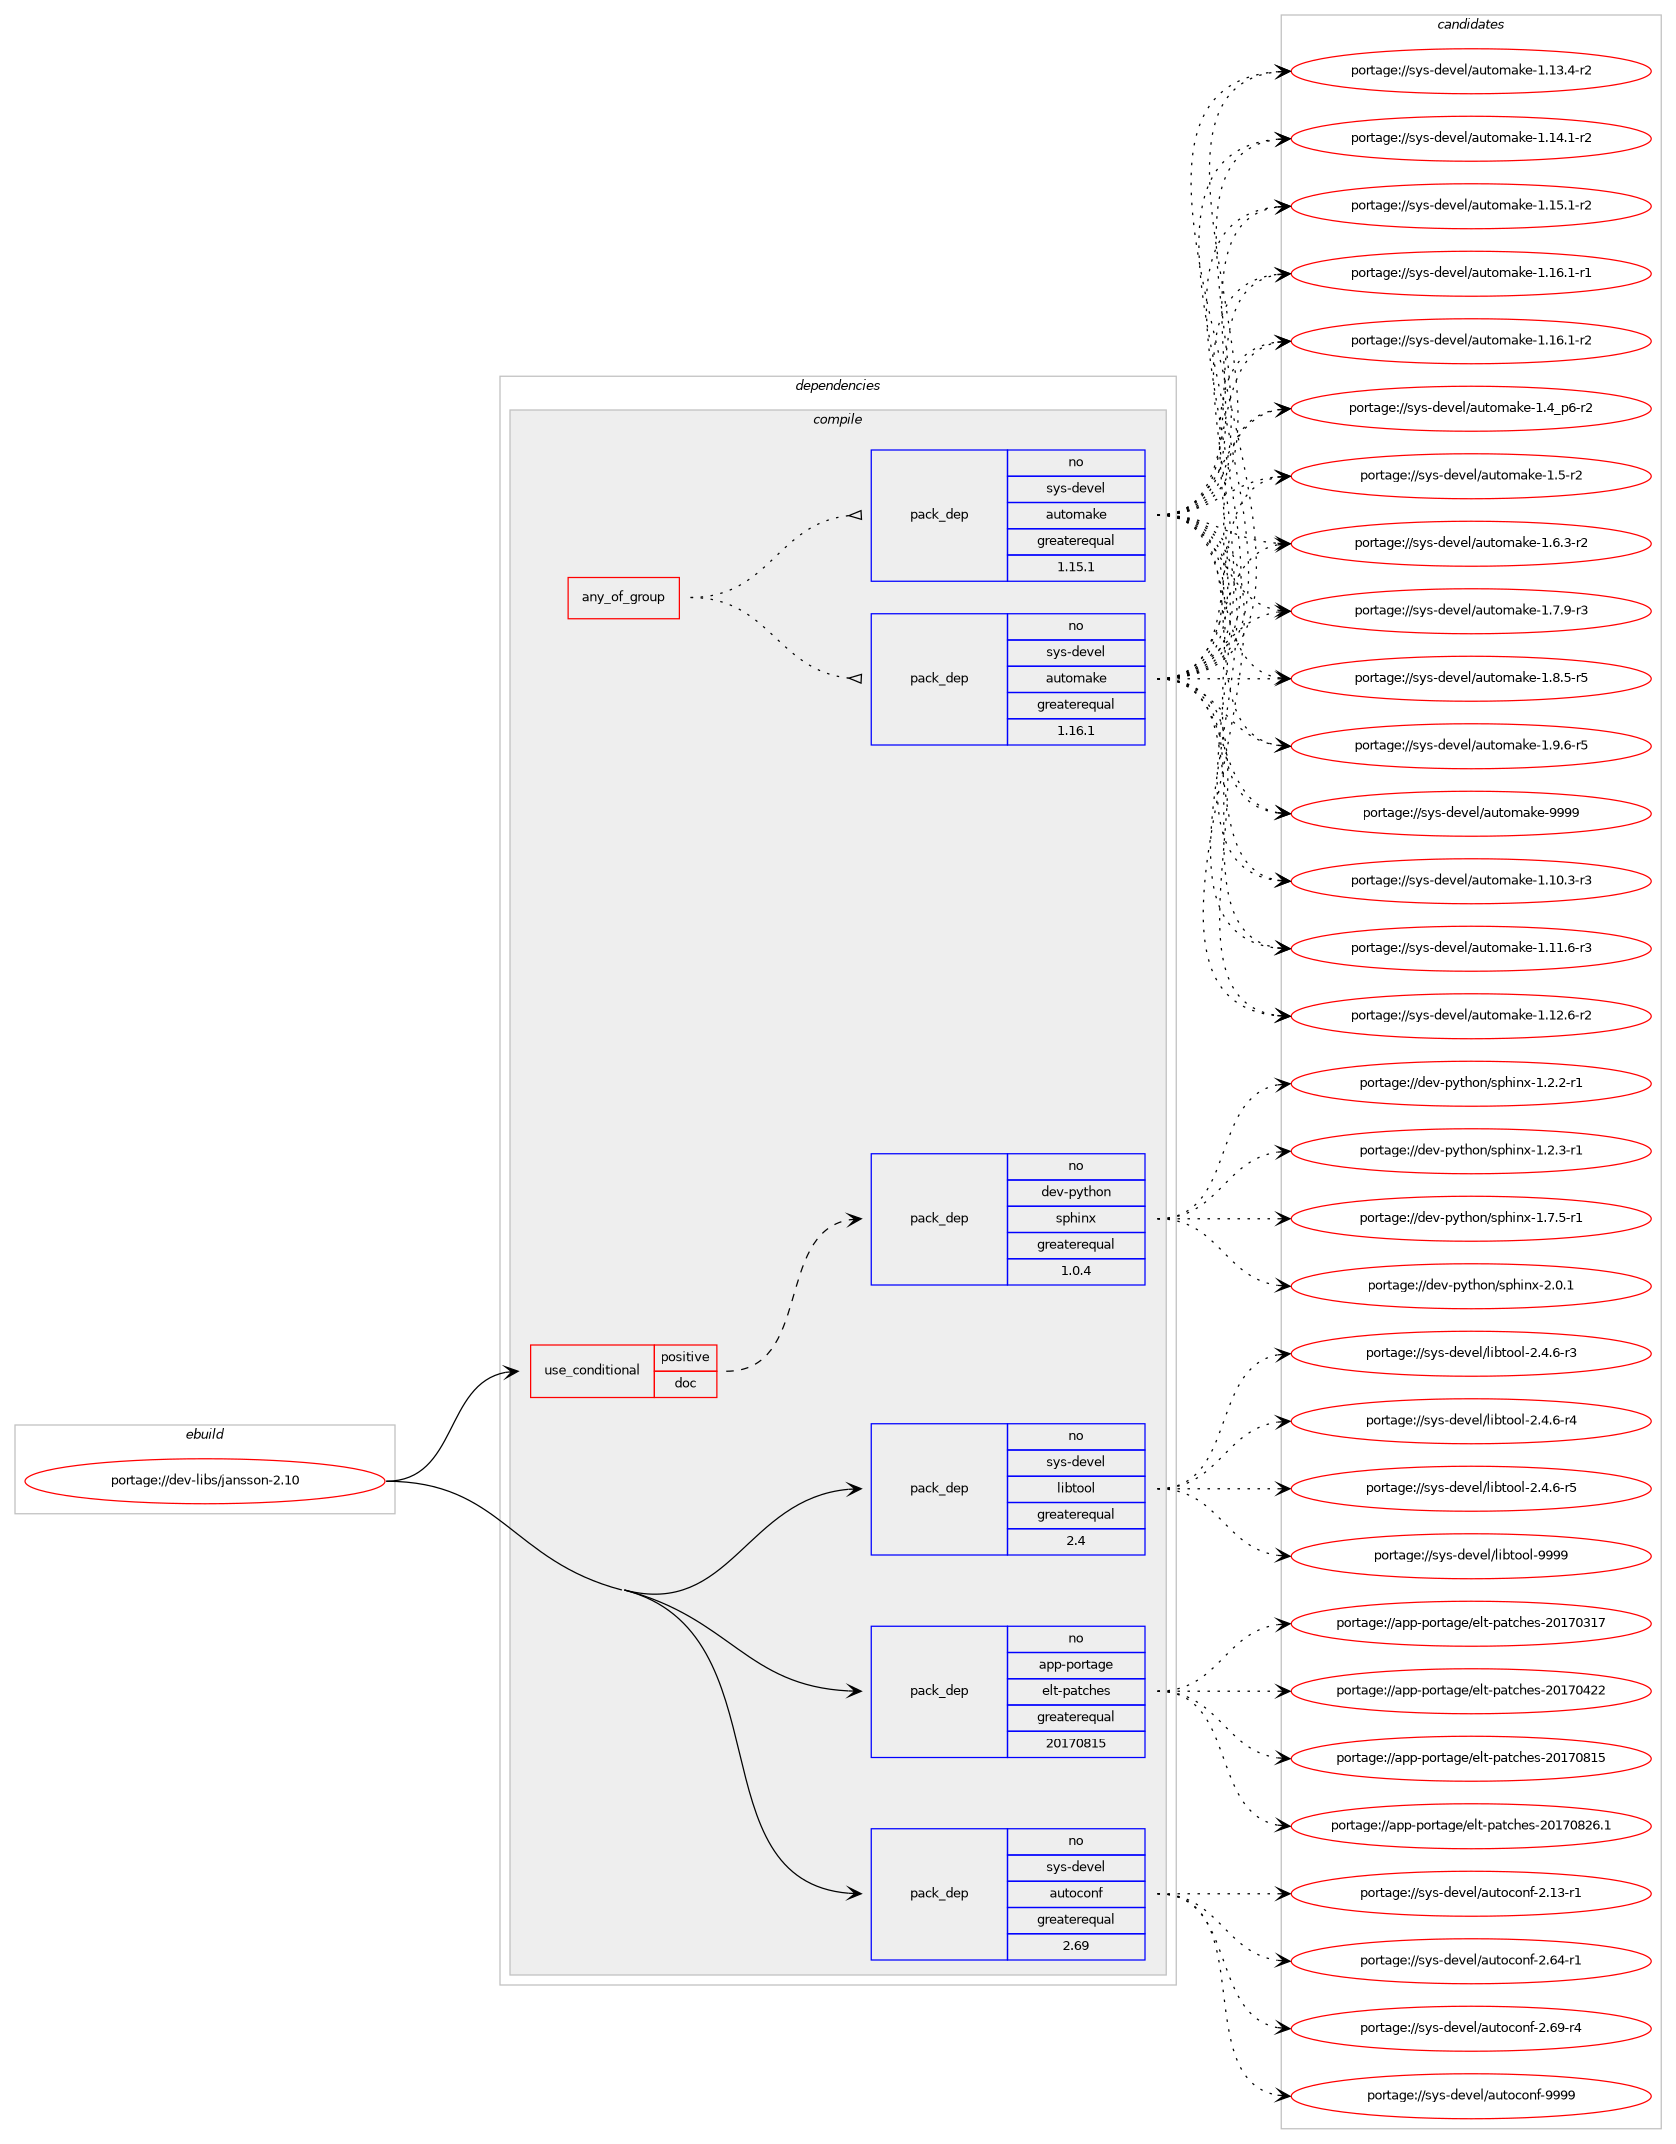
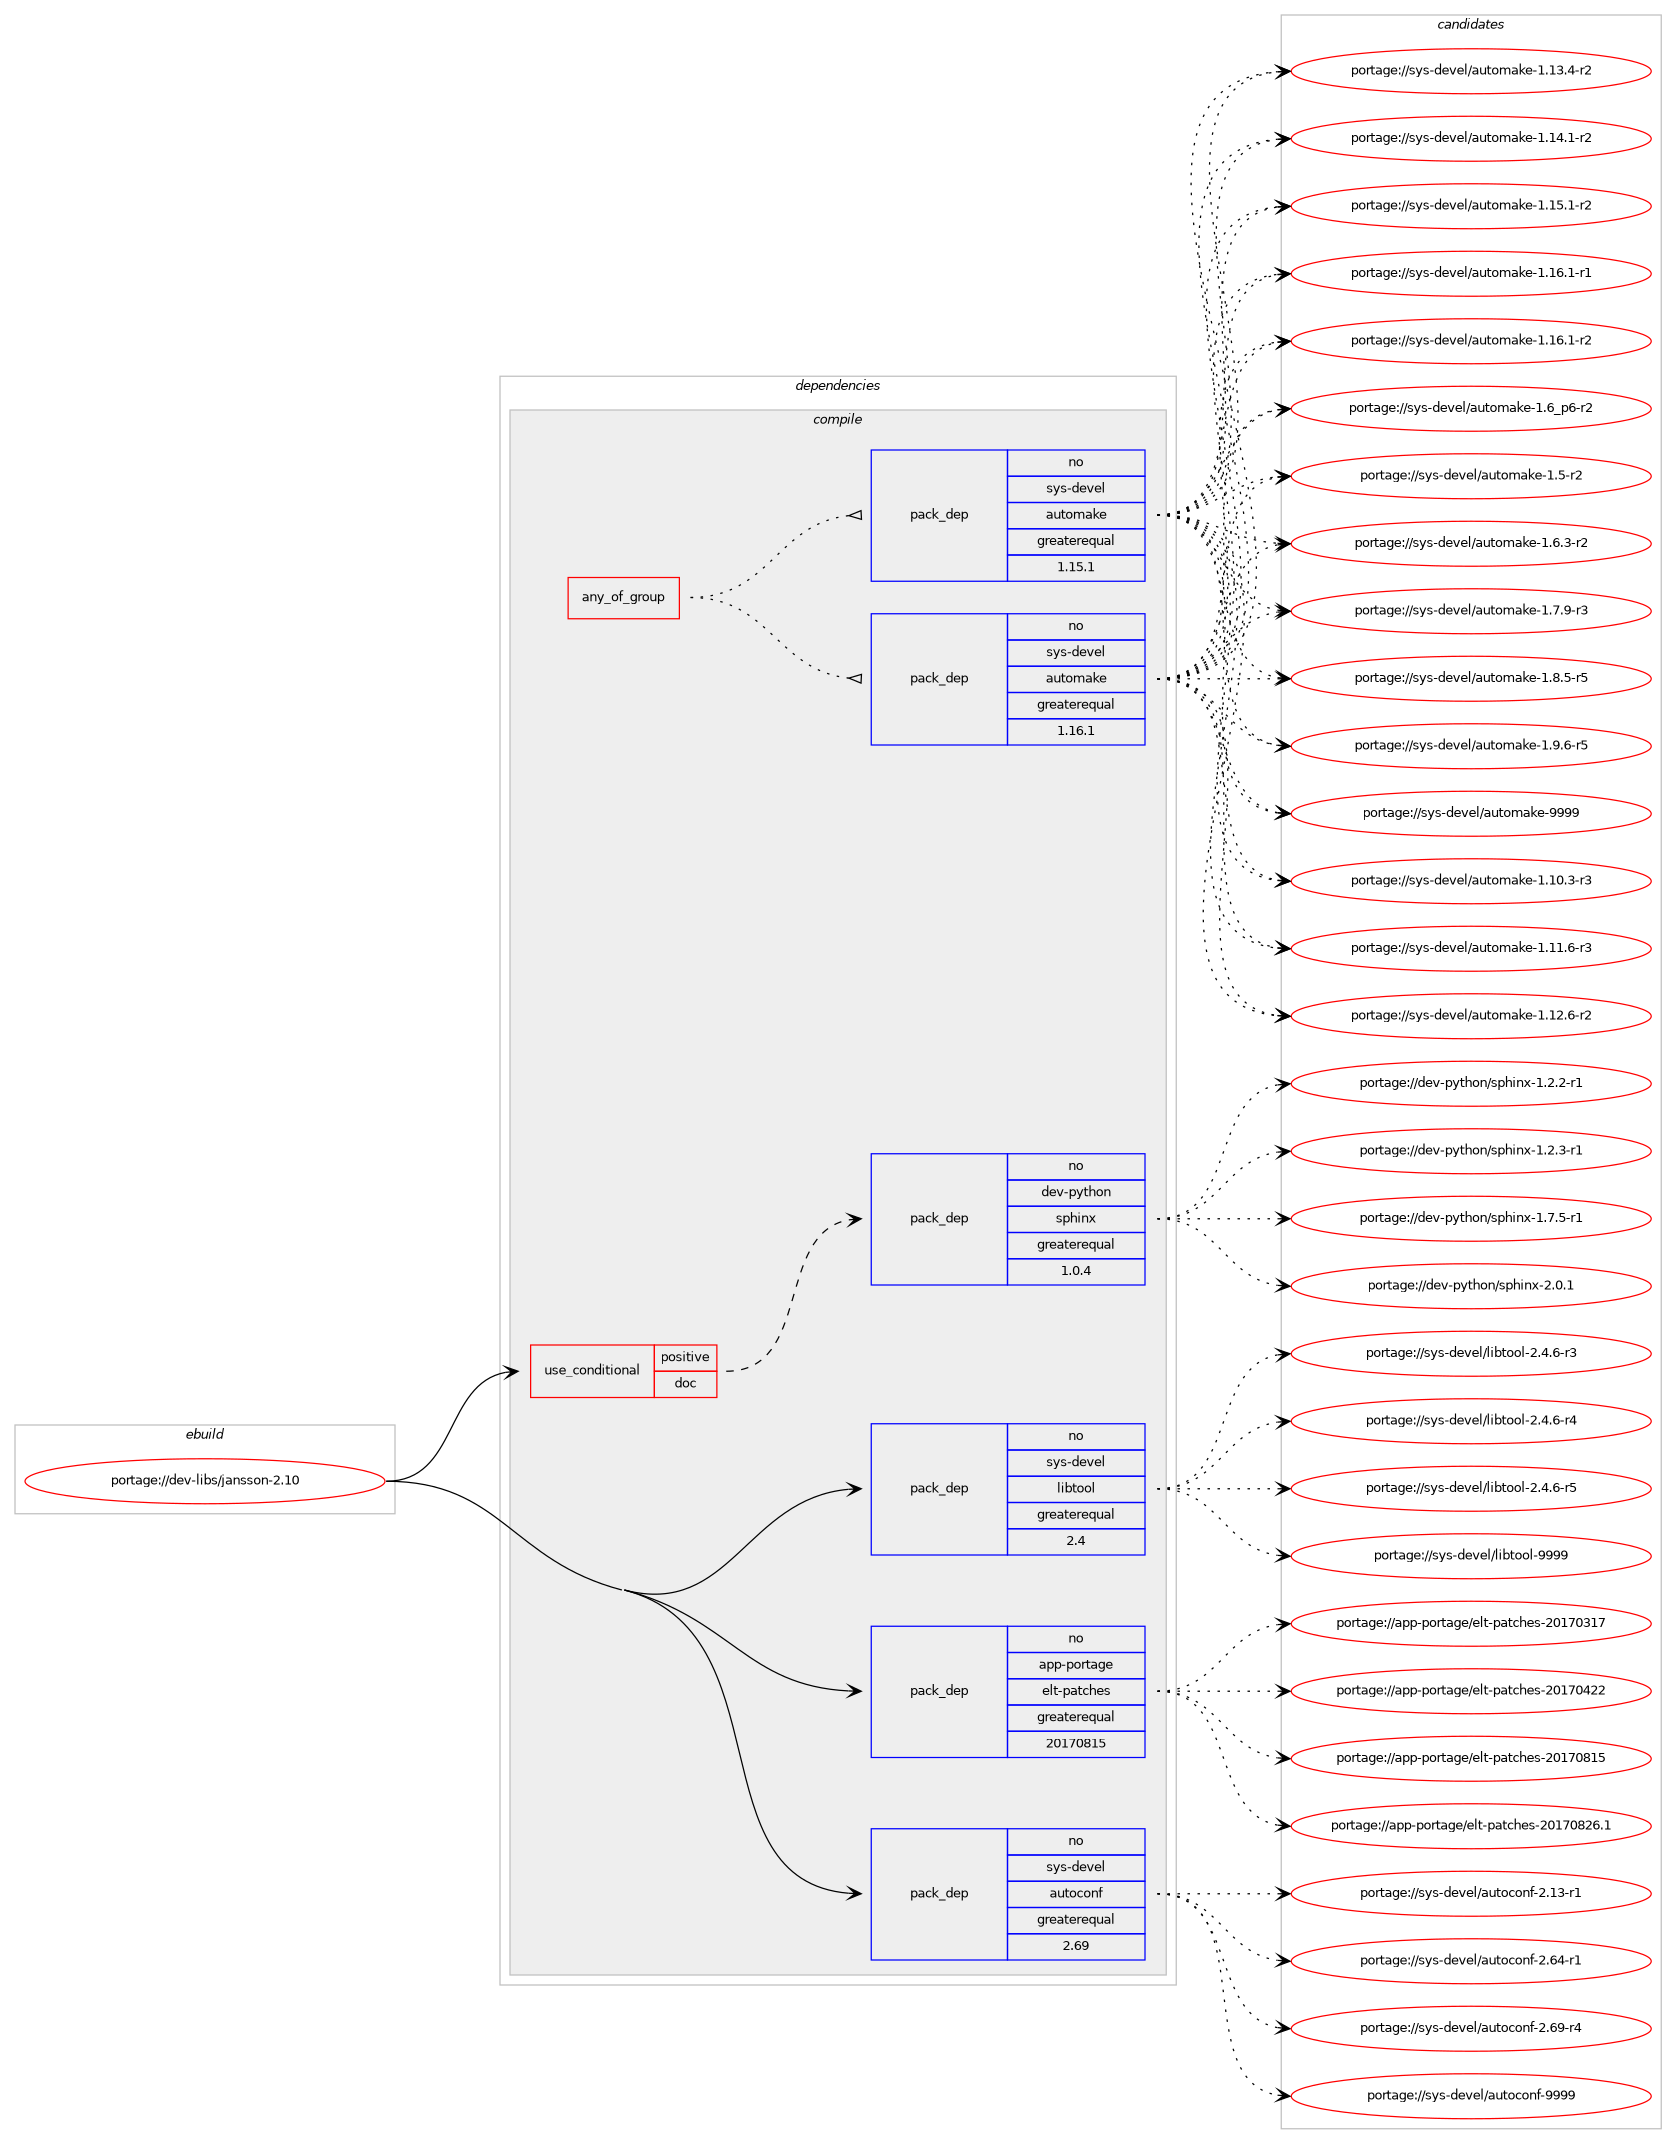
node "portage://sys-devel/automake-1.4_p6-r2": label "portage://sys-devel/automake-1.4_p6-r2" -> "portage://sys-devel/automake-1.6_p6-r2"
